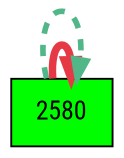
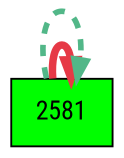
node "2580": label "2580" -> "2581"
